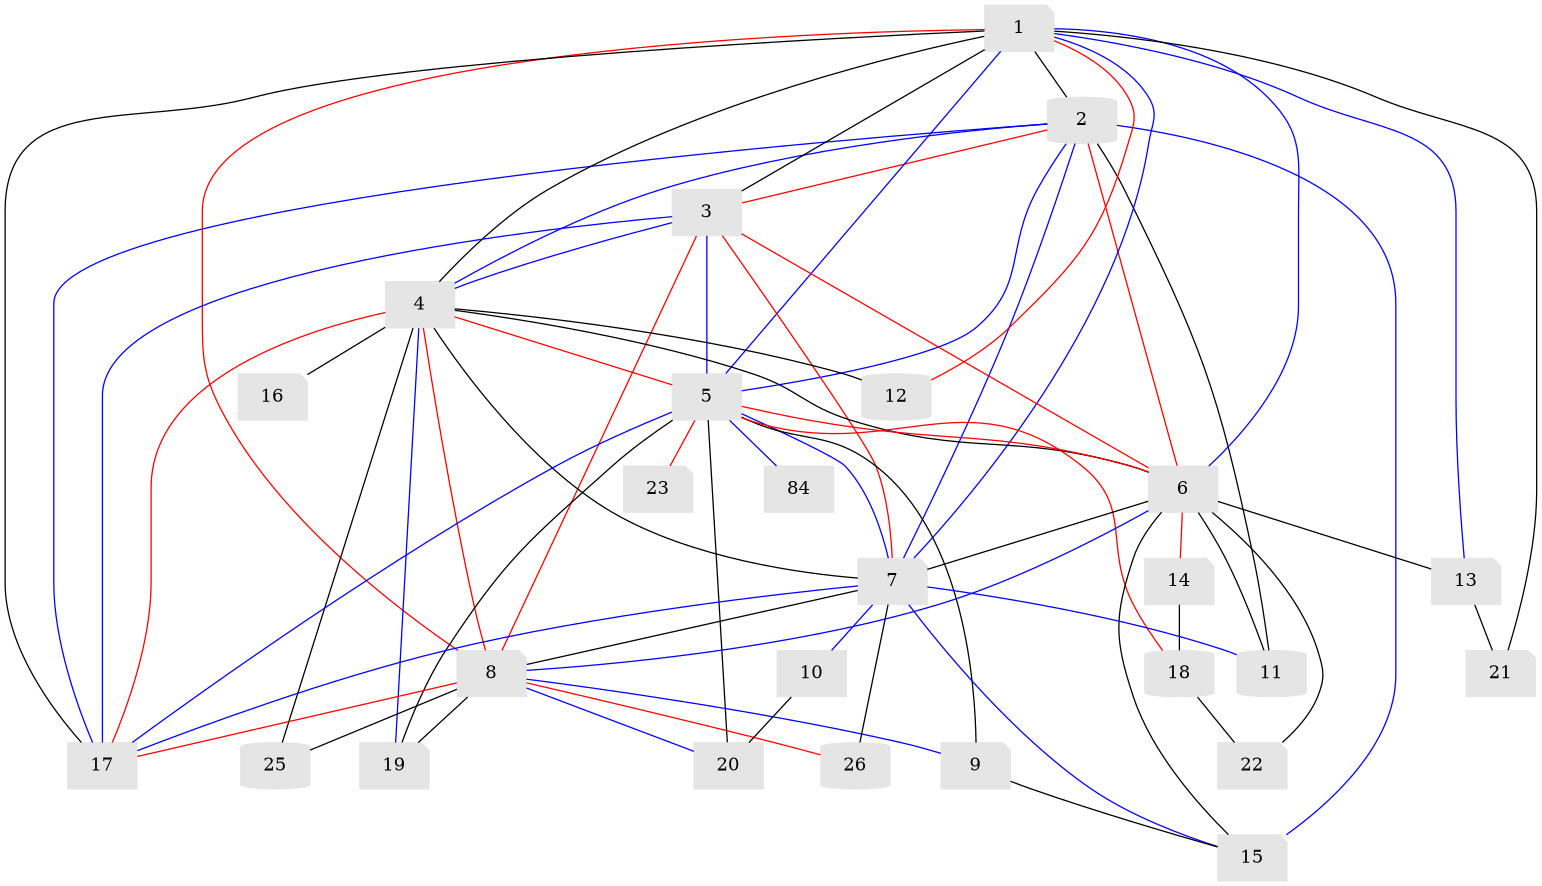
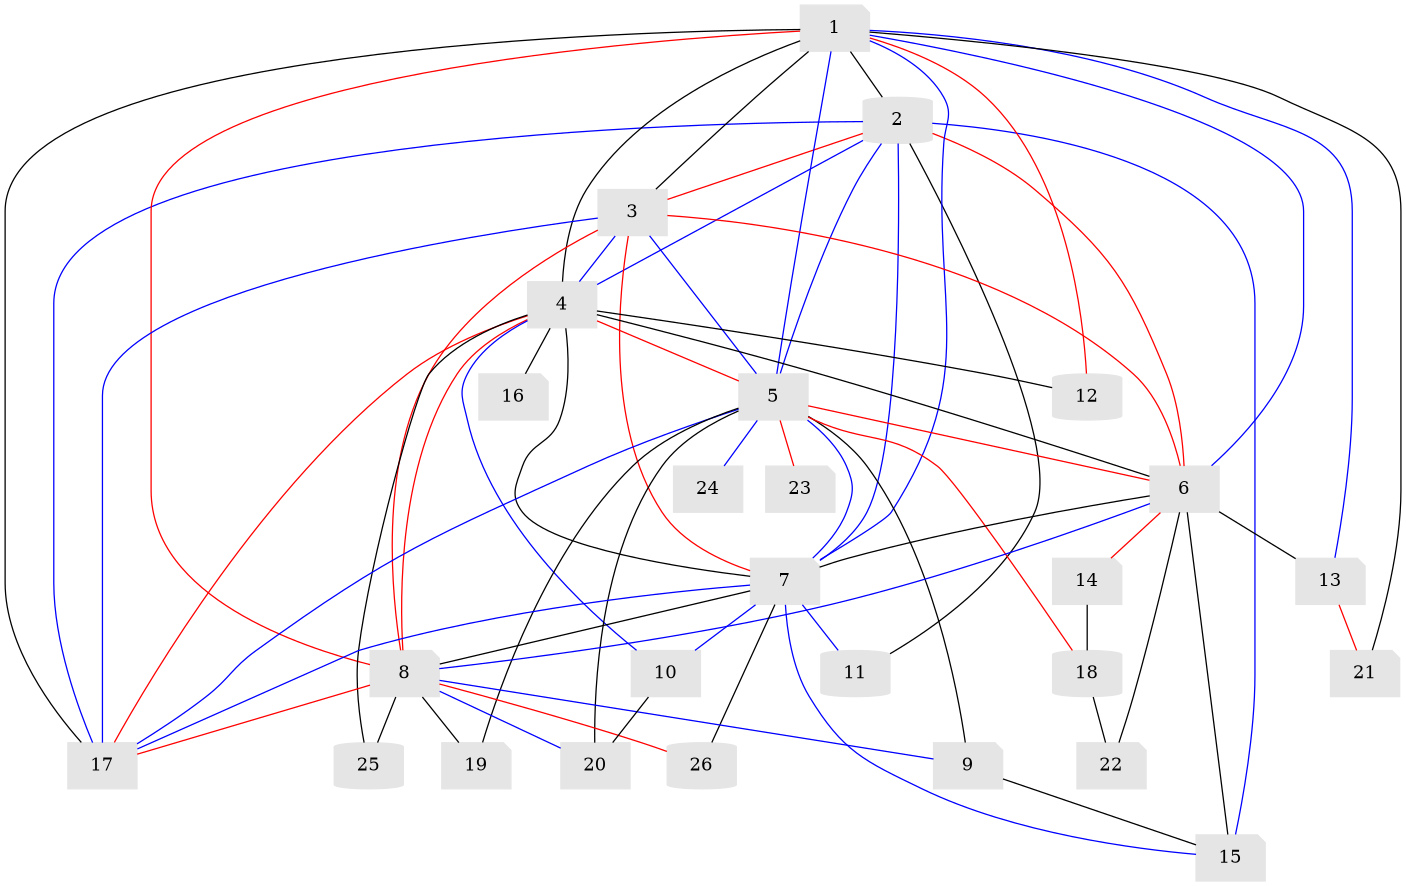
node "84": label "84" -> "24"
edge "4" -- "19": now "4" -- "10"
edge "6" -- "11": removed
edge "13" -- "21": color black -> red
